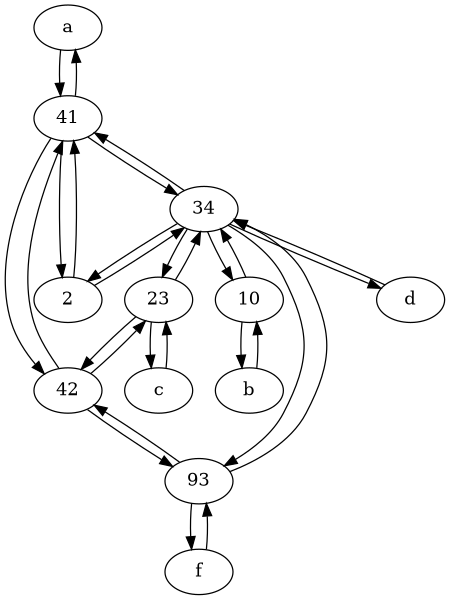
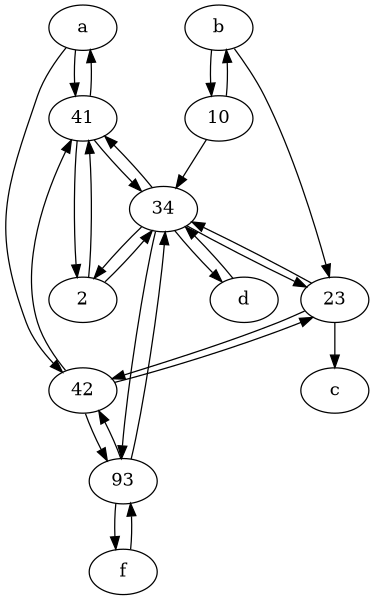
edge "41" -> "42": now "a" -> "42"
edge "34" -> "10": removed
edge "c" -> "23": now "b" -> "23"
